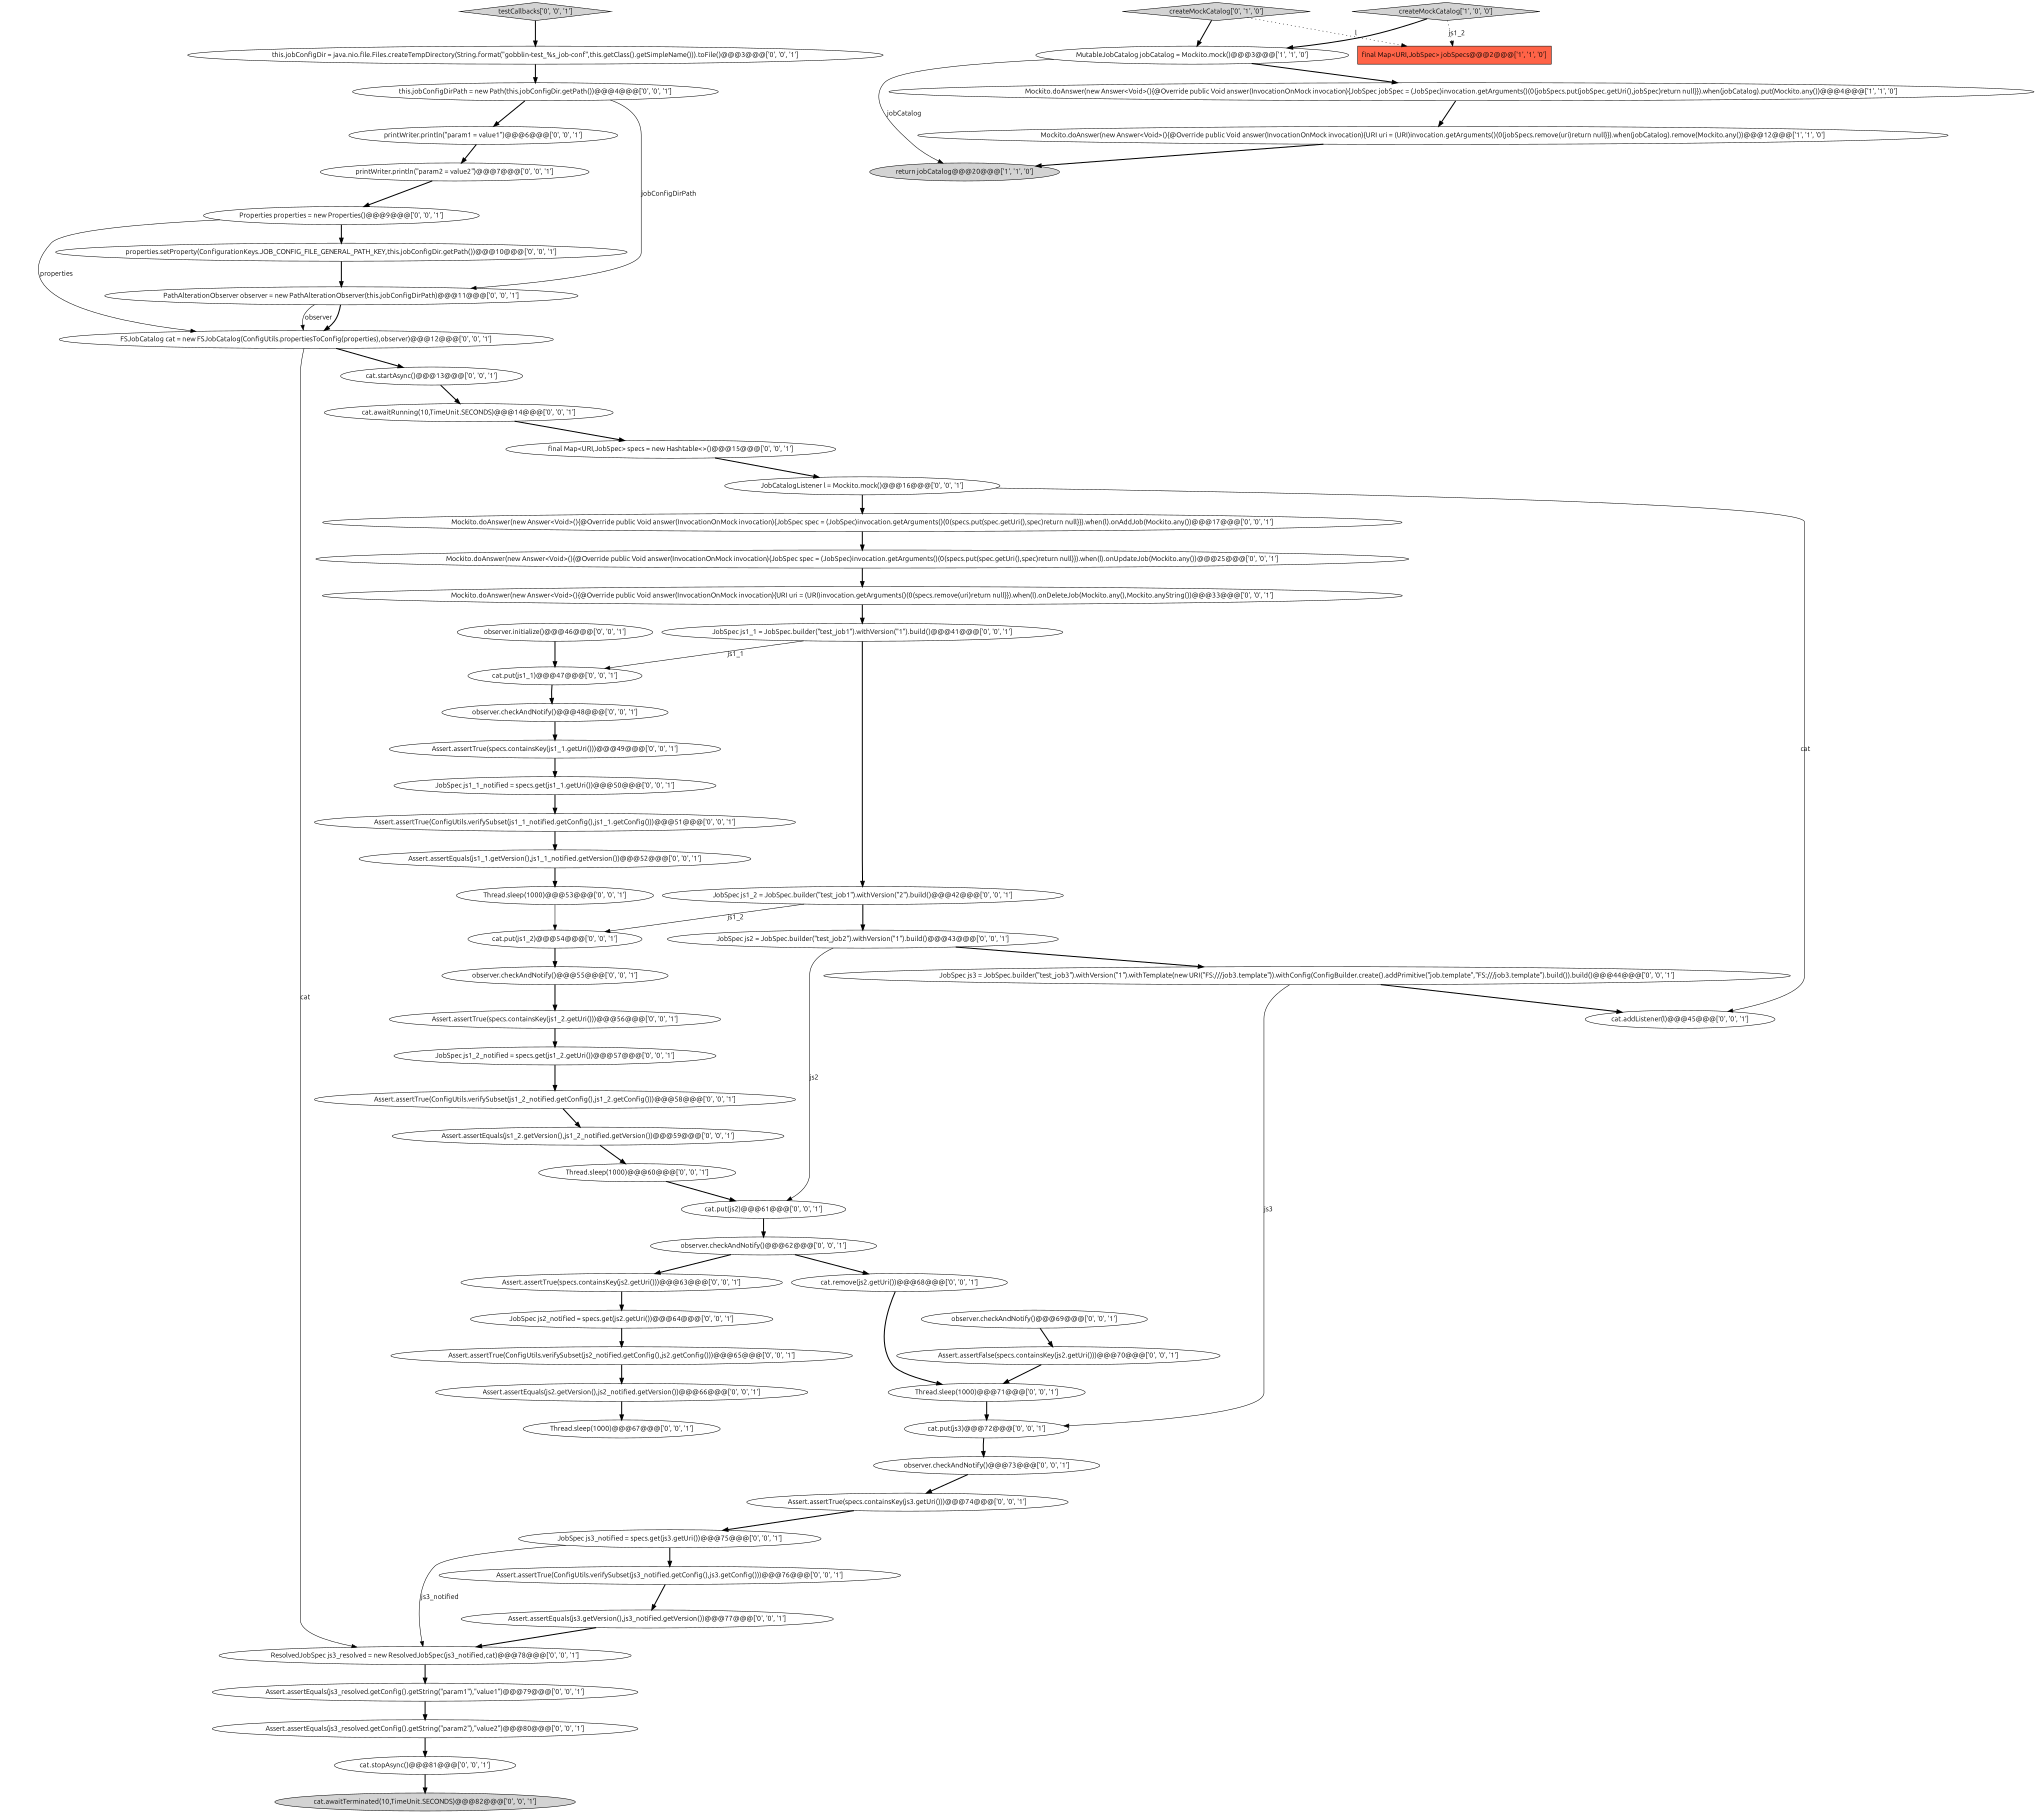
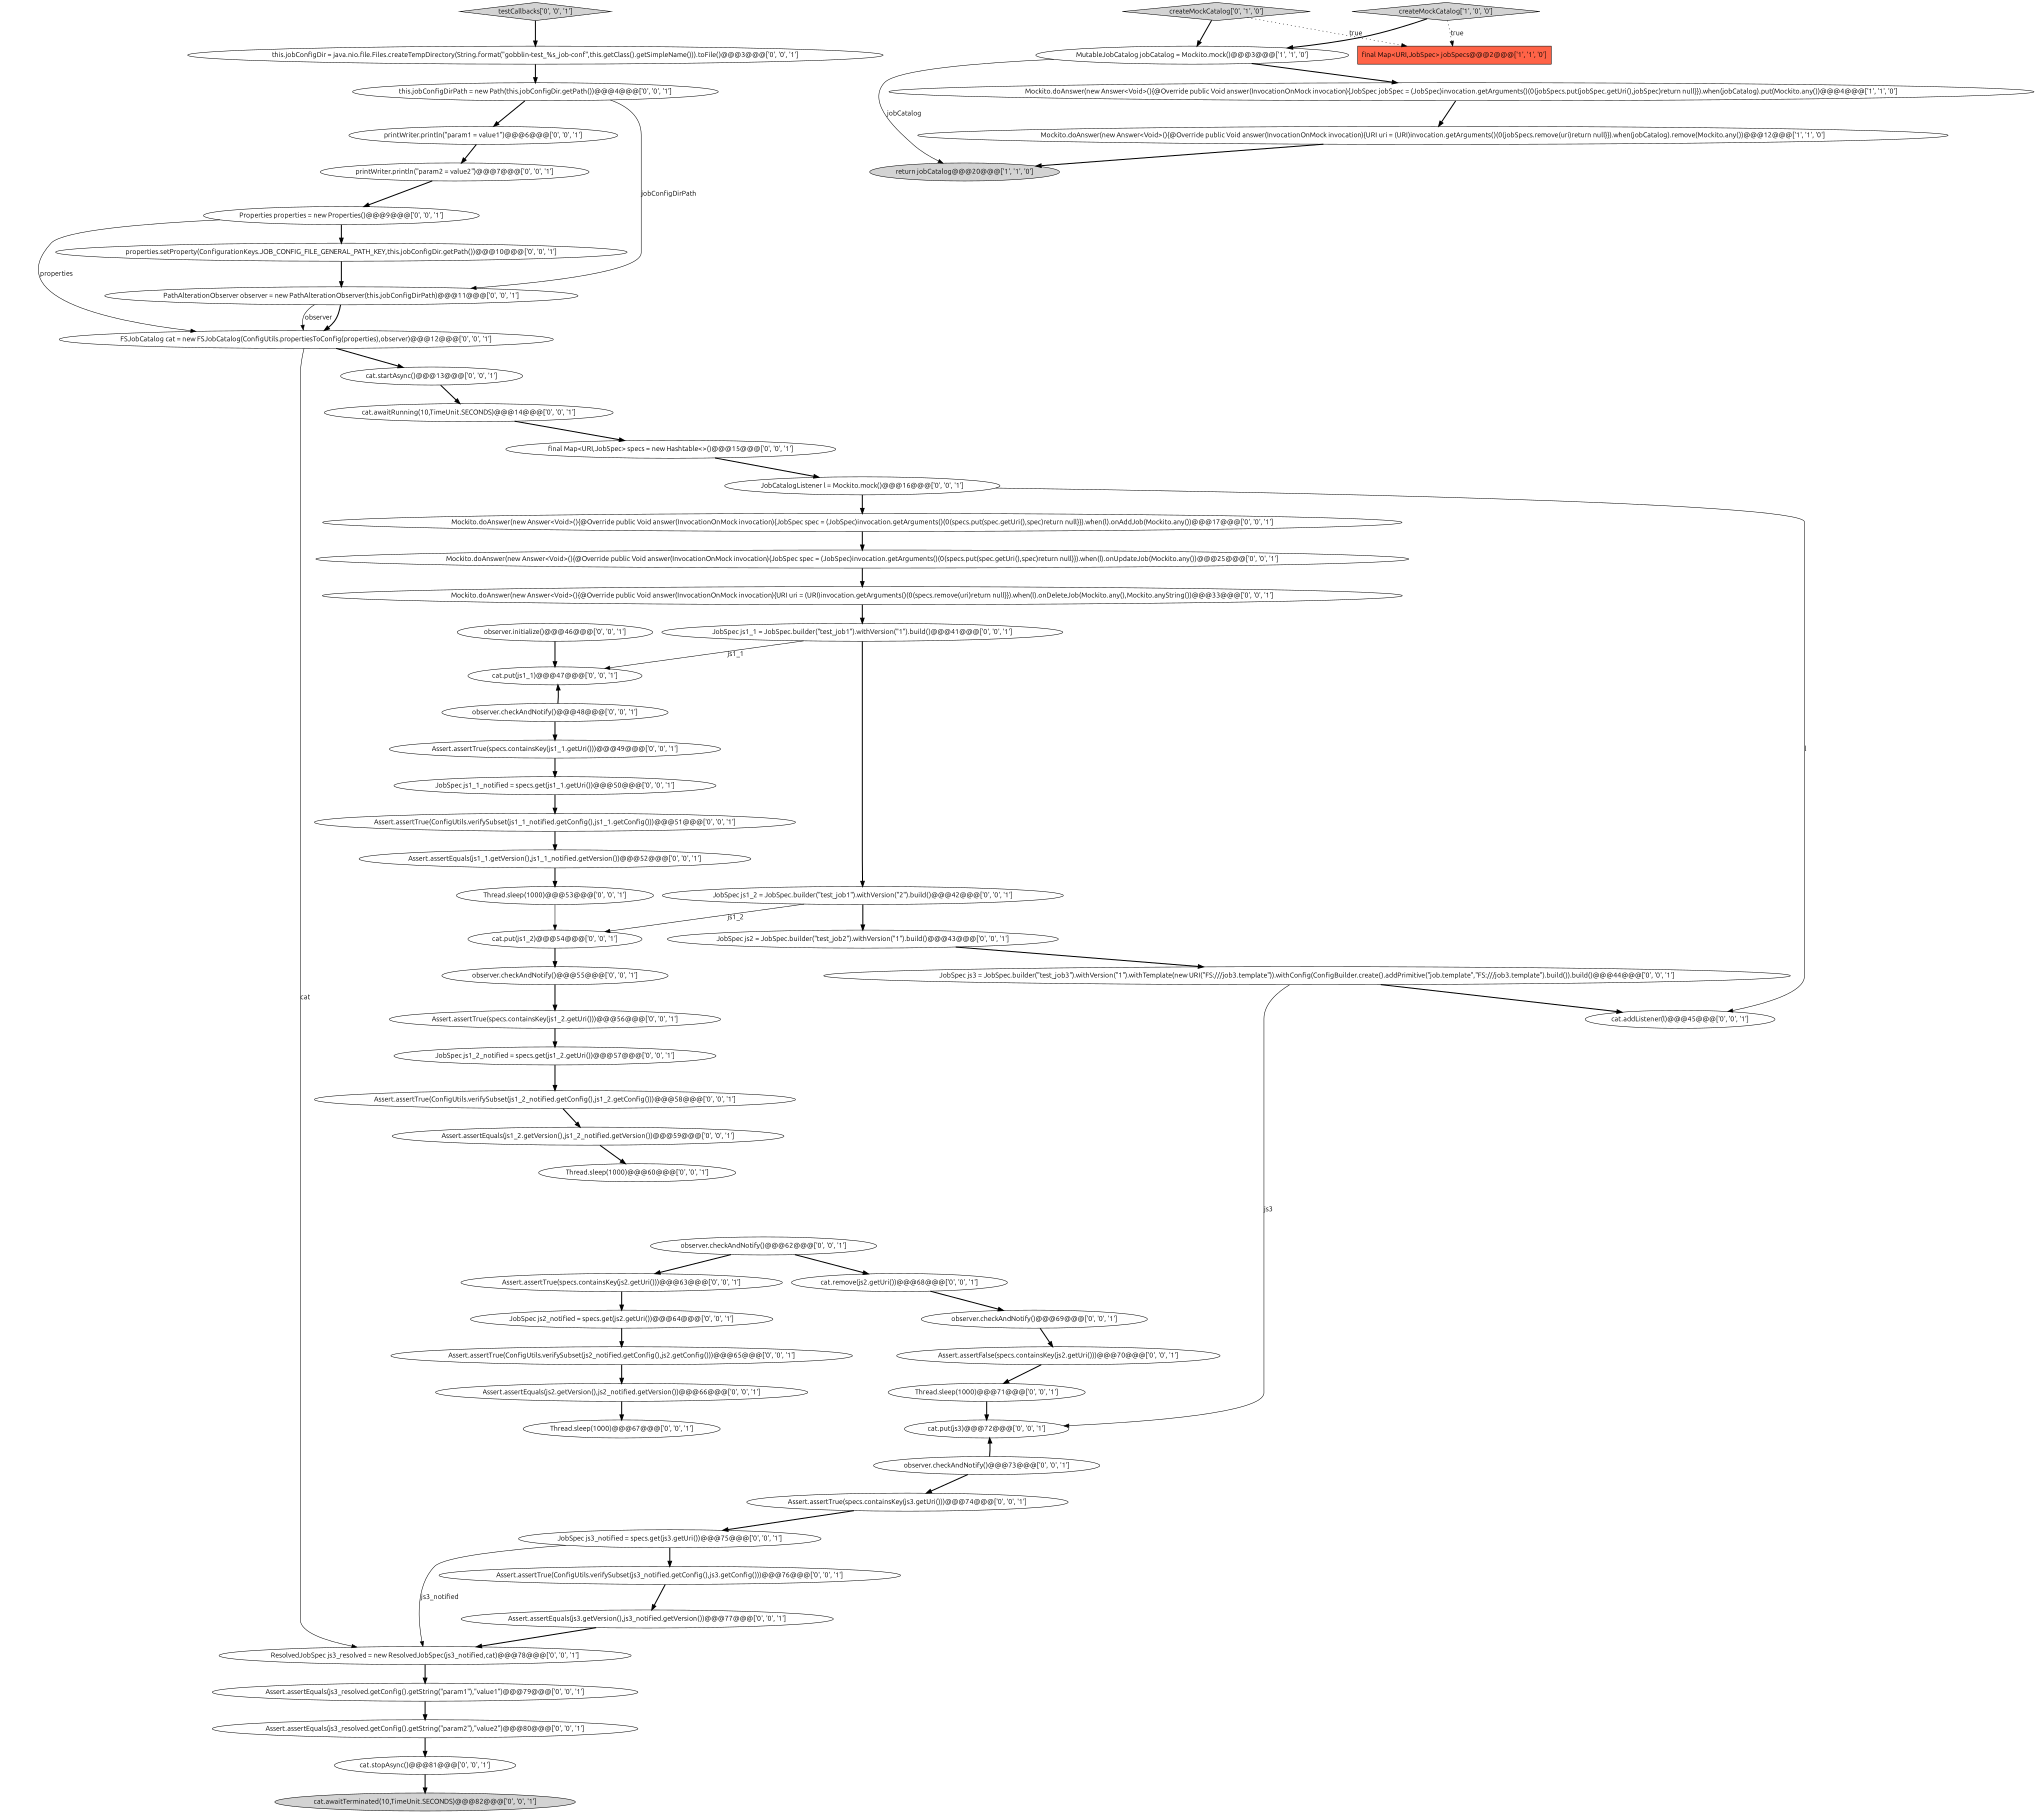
edge "createMockCatalog['0', '1', '0']" -> "final Map<URI,JobSpec> jobSpecs@@@2@@@['1', '1', '0']": label "l" -> "true"
edge "createMockCatalog['1', '0', '0']" -> "final Map<URI,JobSpec> jobSpecs@@@2@@@['1', '1', '0']": label "js1_2" -> "true"
edge "cat.put(js1_1)@@@47@@@['0', '0', '1']" -> "observer.checkAndNotify()@@@48@@@['0', '0', '1']": reversed
edge "JobCatalogListener l = Mockito.mock()@@@16@@@['0', '0', '1']" -> "cat.addListener(l)@@@45@@@['0', '0', '1']": label "cat" -> "l"
node "cat.put(js2)@@@61@@@['0', '0', '1']": removed
edge "cat.remove(js2.getUri())@@@68@@@['0', '0', '1']" -> "Thread.sleep(1000)@@@71@@@['0', '0', '1']": now "cat.remove(js2.getUri())@@@68@@@['0', '0', '1']" -> "observer.checkAndNotify()@@@69@@@['0', '0', '1']"
edge "cat.put(js3)@@@72@@@['0', '0', '1']" -> "observer.checkAndNotify()@@@73@@@['0', '0', '1']": reversed
